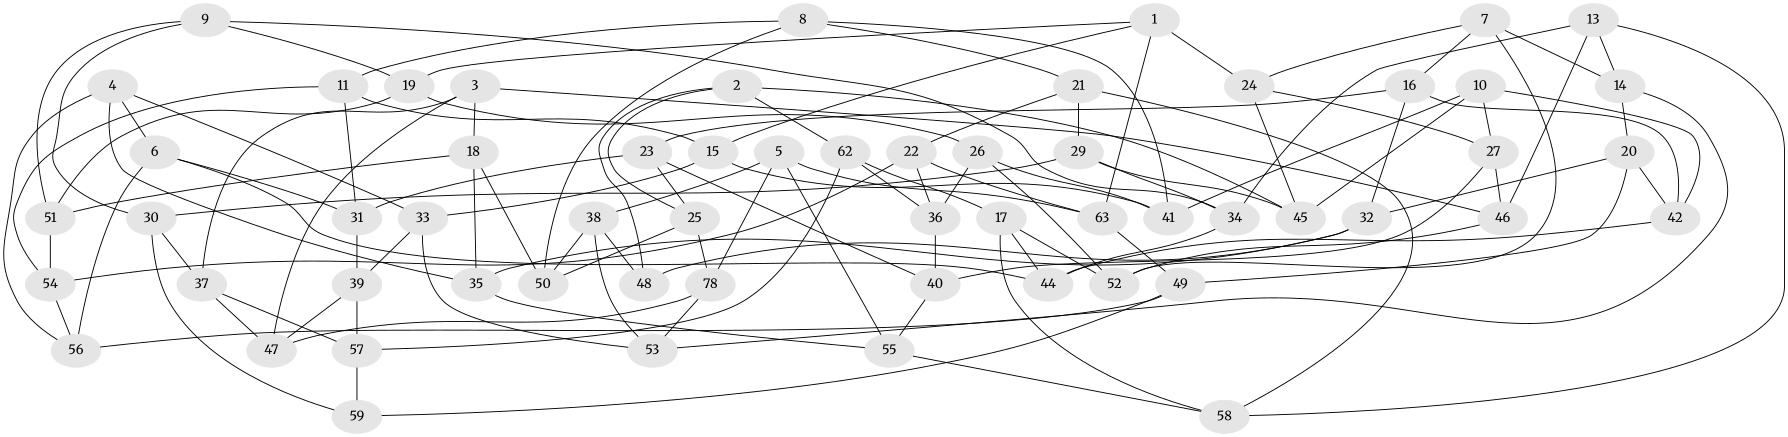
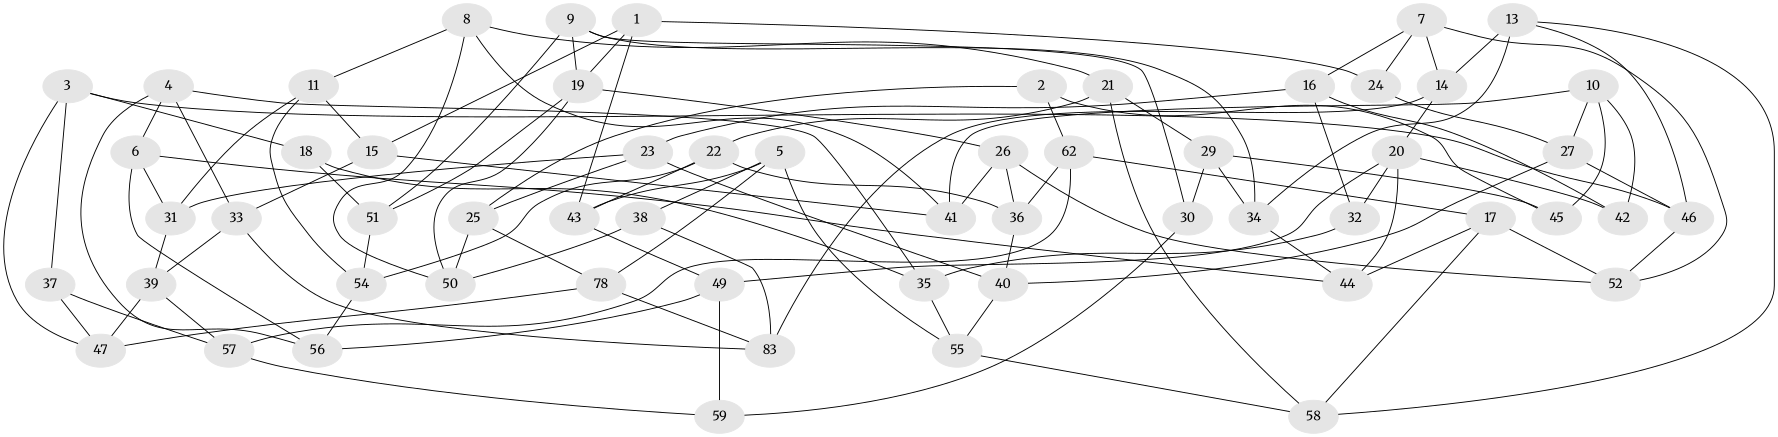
edge "24" -- "45": removed
node "63": label "63" -> "43"
edge "18" -- "50": now "19" -- "50"
edge "42" -- "44": now "20" -- "44"
edge "30" -- "37": removed
node "48": removed
node "53": label "53" -> "83"
